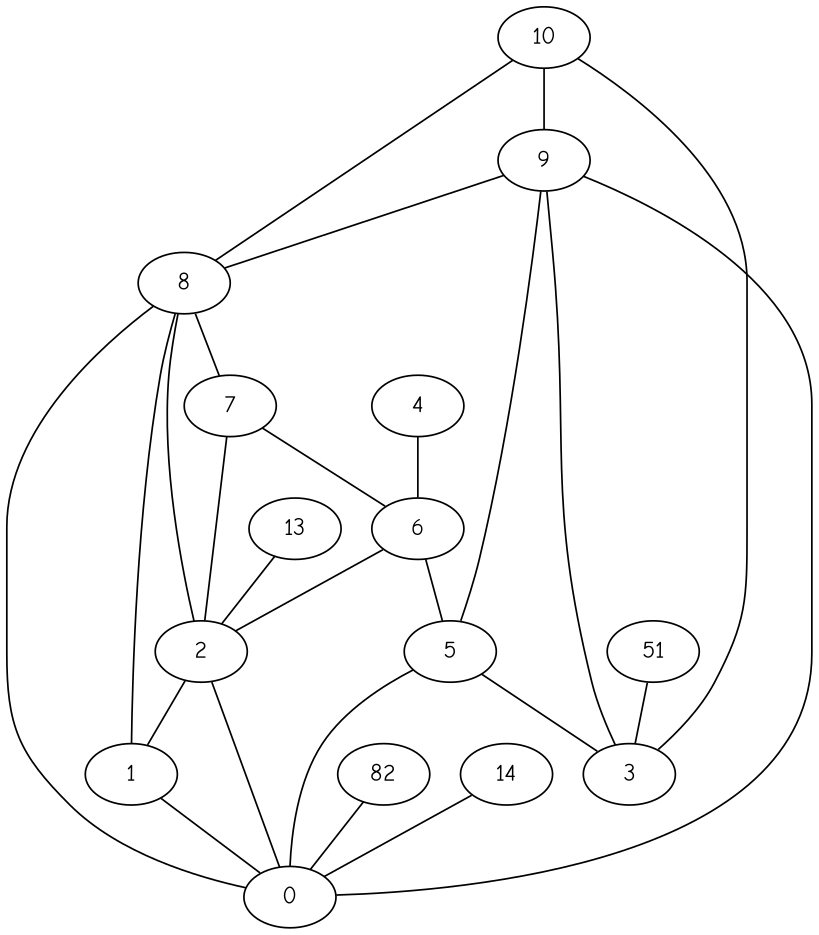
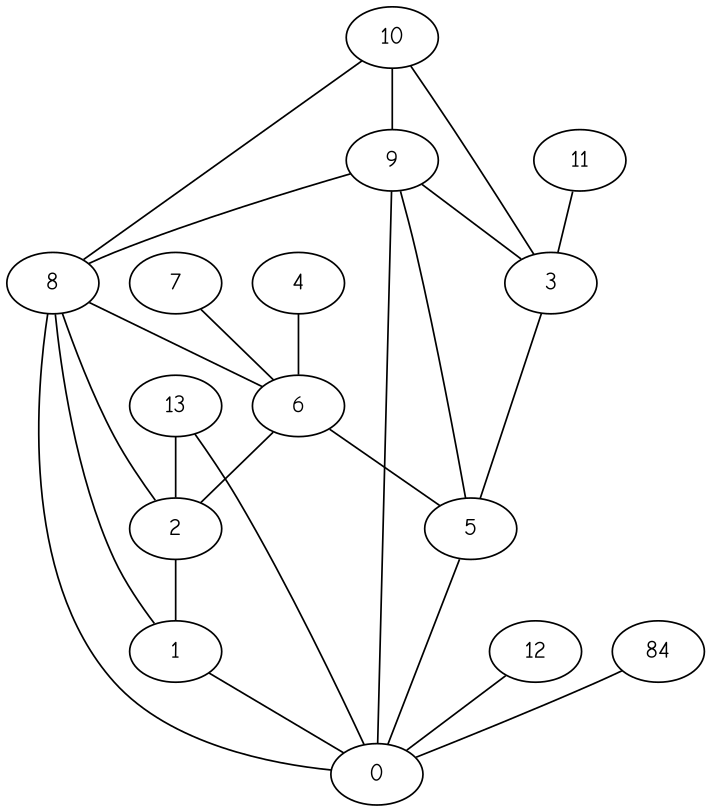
edge "7" -> "8": now "6" -> "8"
edge "2" -> "7": removed
node "51": label "51" -> "11"
edge "3" -> "5": reversed
node "82": label "82" -> "12"
node "14": label "14" -> "84"
edge "0" -> "2": now "0" -> "13"
